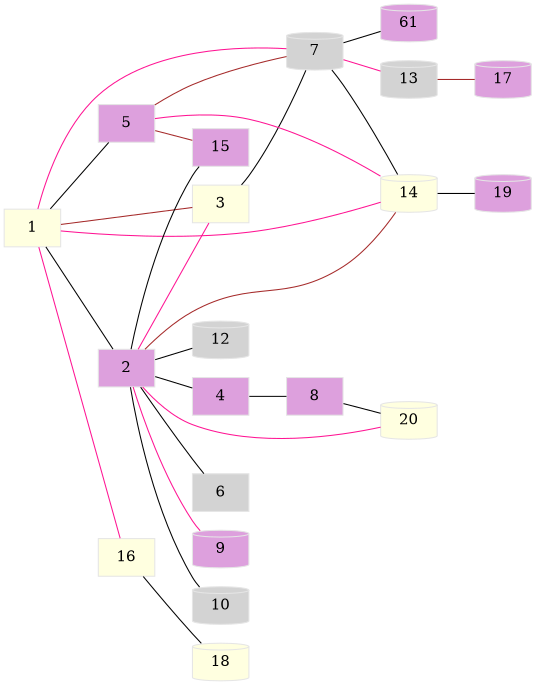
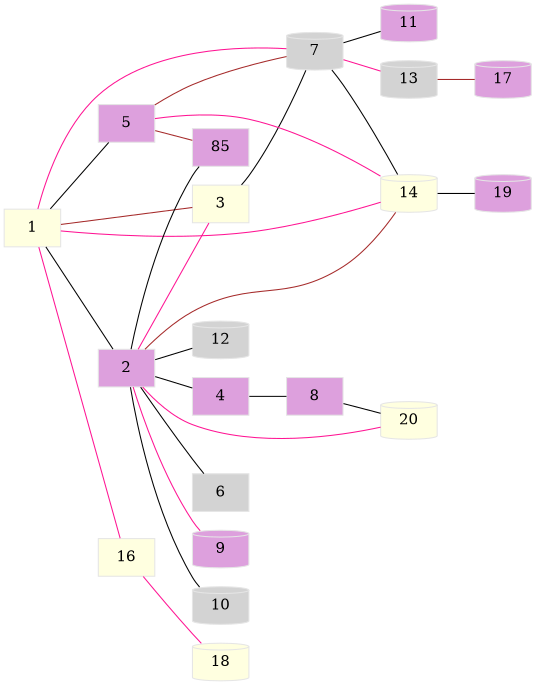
node "61": label "61" -> "11"
node "15": label "15" -> "85"
edge "16" -- "18": color black -> deeppink
